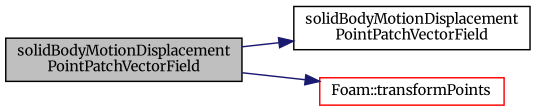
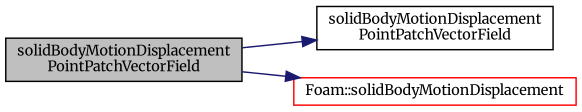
node "Foam::transformPoints": label "Foam::transformPoints" -> "Foam::solidBodyMotionDisplacement"
